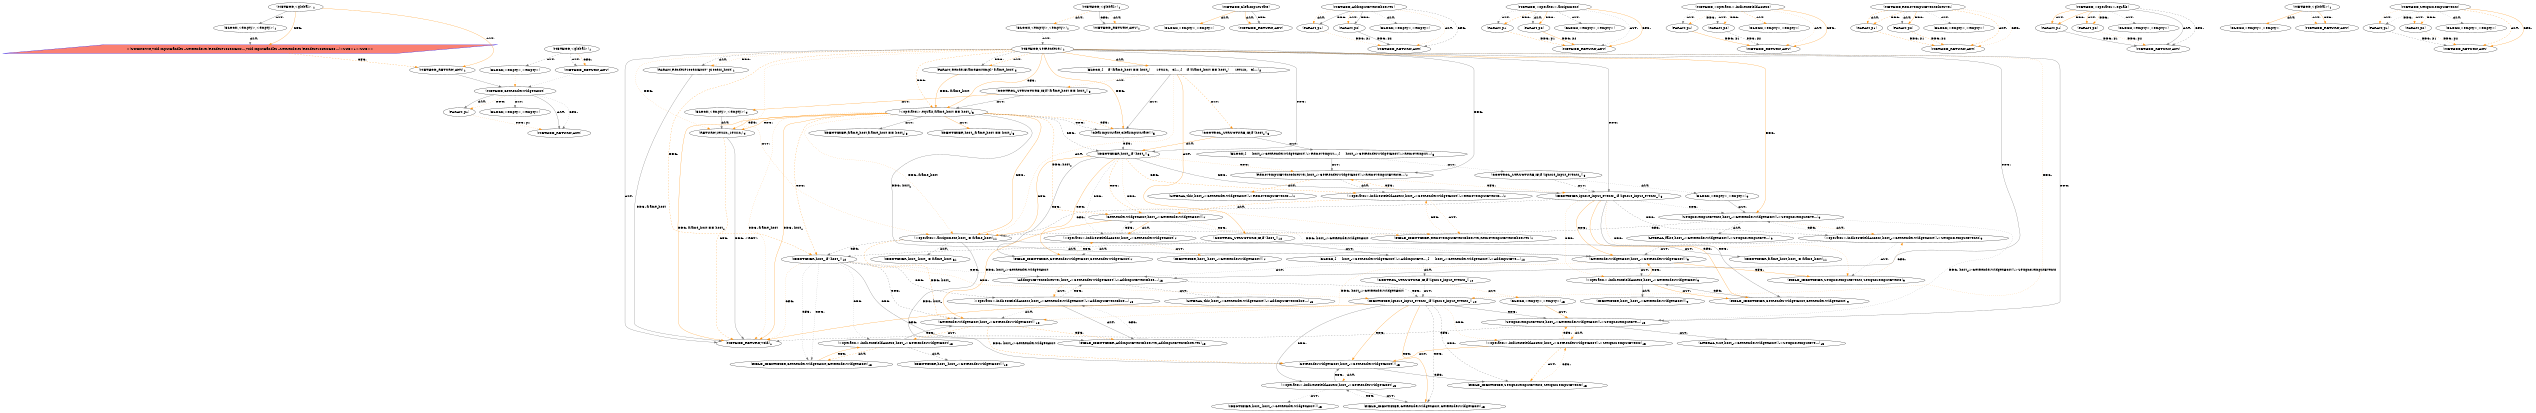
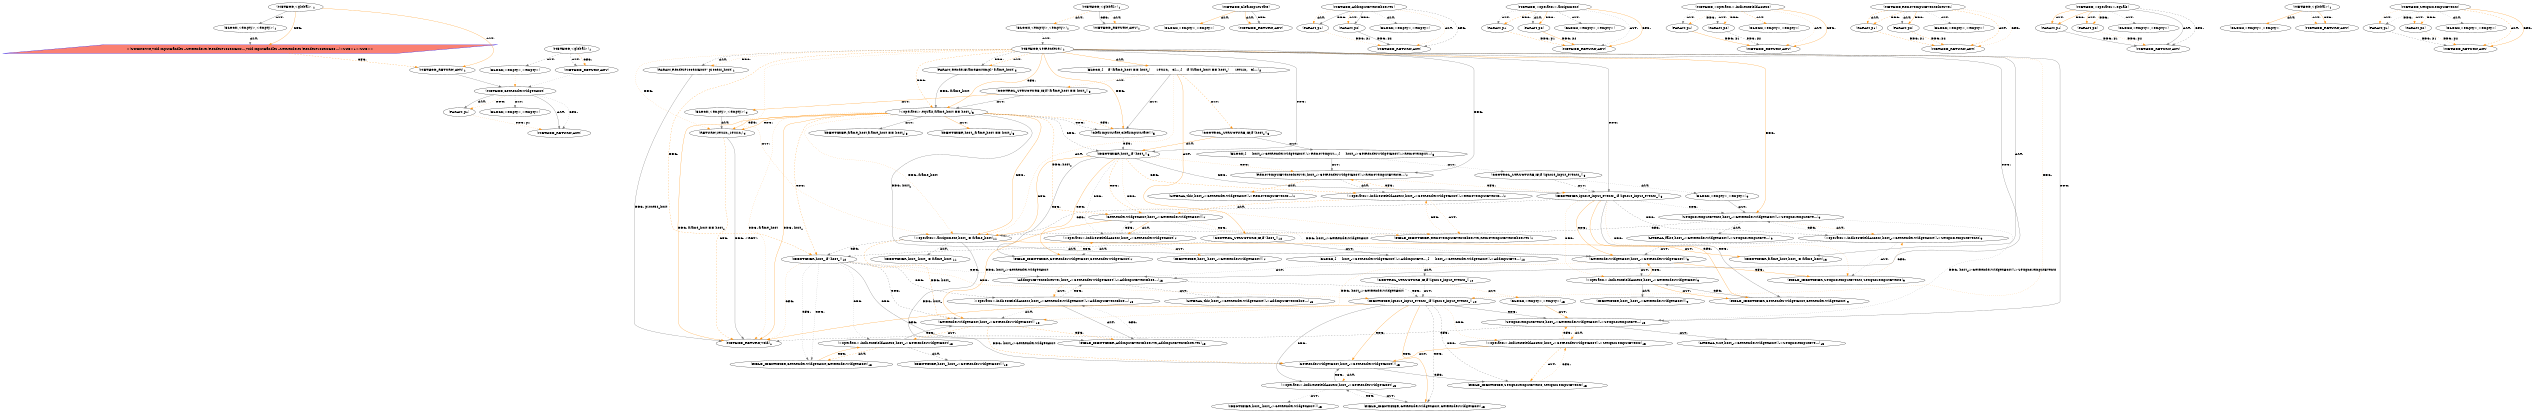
edge "(METHOD,SetRenderer)" -> "(METHOD_RETURN,void)": now "(METHOD,SetRenderer)" -> "(IDENTIFIER,frame_host,host_ = frame_host)"
edge "(PARAM,RenderFrameHostImpl* frame_host)" -> "(<operator>.equals,frame_host == host_)": color darkorange -> gray40
edge "(PARAM,RenderProcessHost* process_host)" -> "(METHOD_RETURN,void)": label "DDG: frame_host" -> "DDG: process_host"
edge "(<operator>.assignment,host_ = frame_host)" -> "(IDENTIFIER,frame_host,host_ = frame_host)": color gray40 -> darkorange
node "(IDENTIFIER,host_,host_ = frame_host)": text "61" -> "11"
node "(IDENTIFIER,frame_host,host_ = frame_host)": text "11" -> "13"
